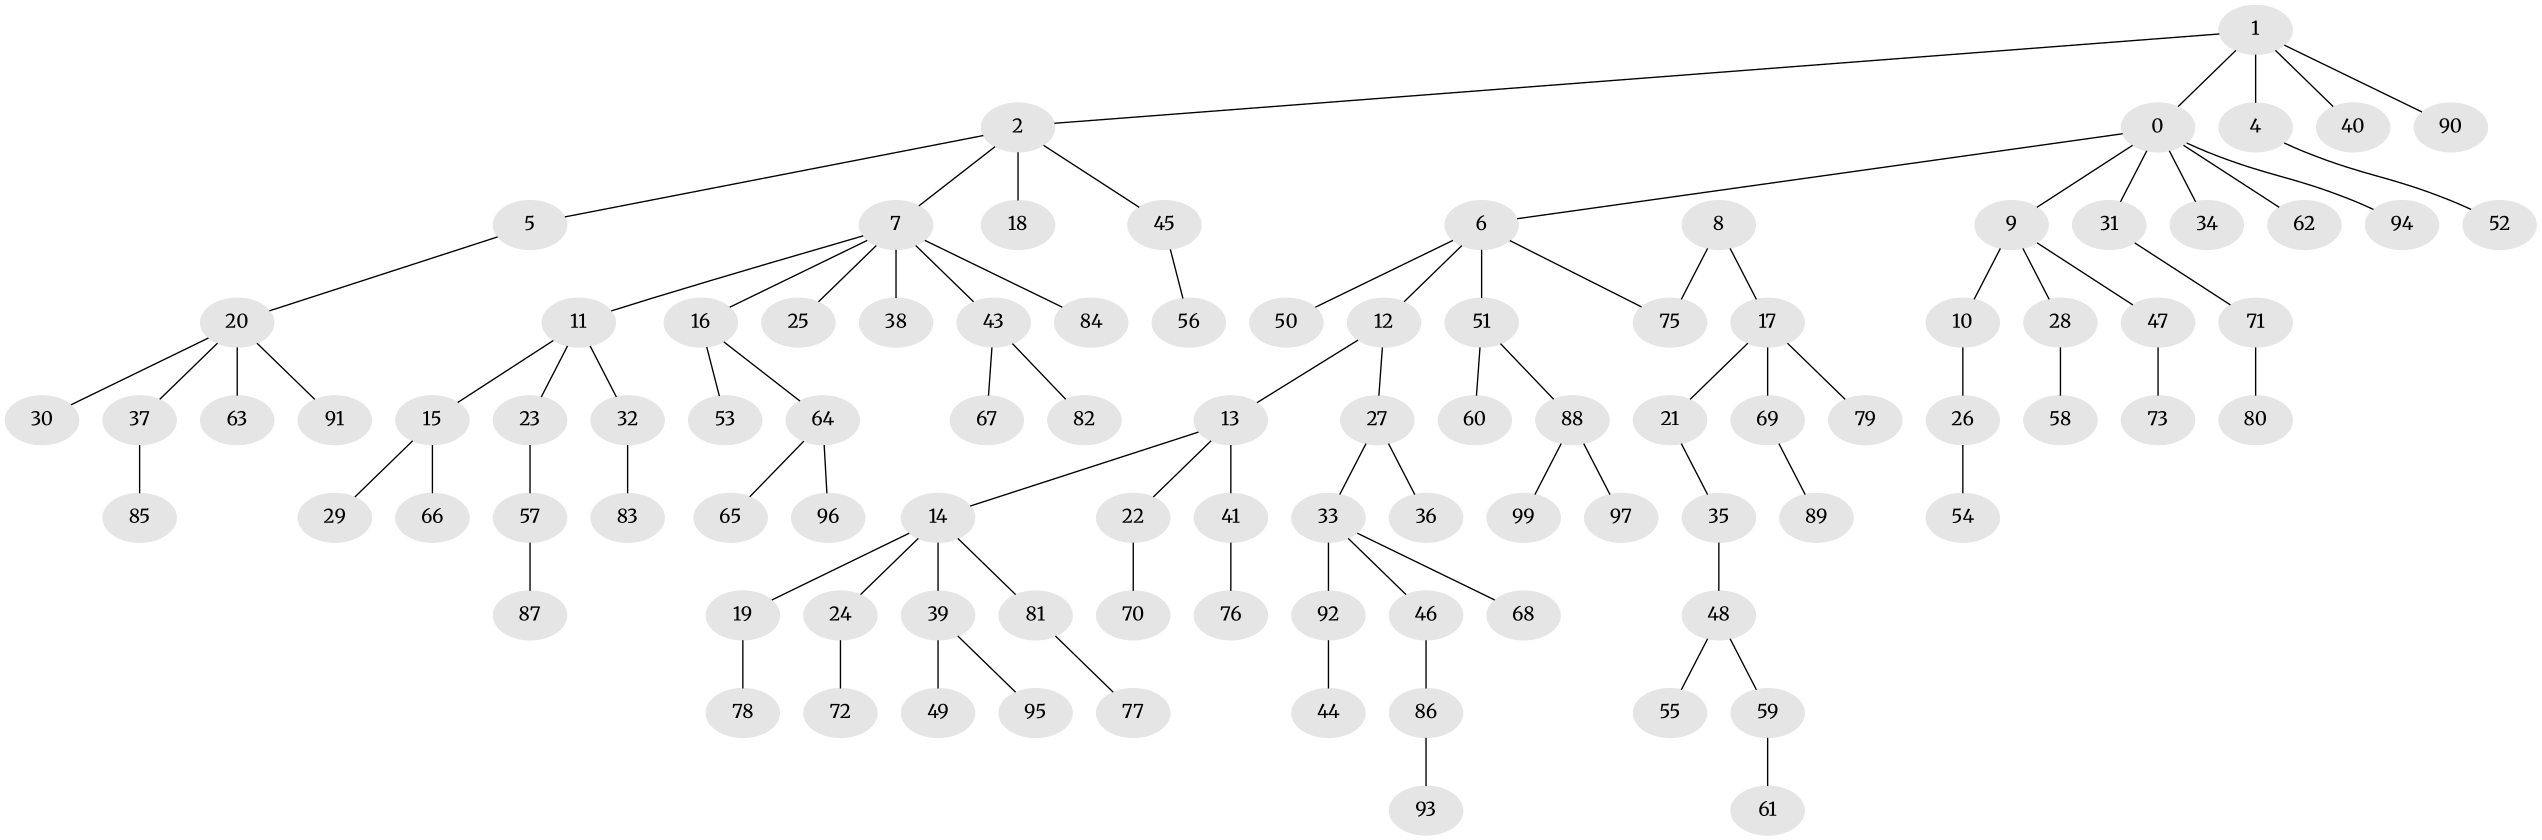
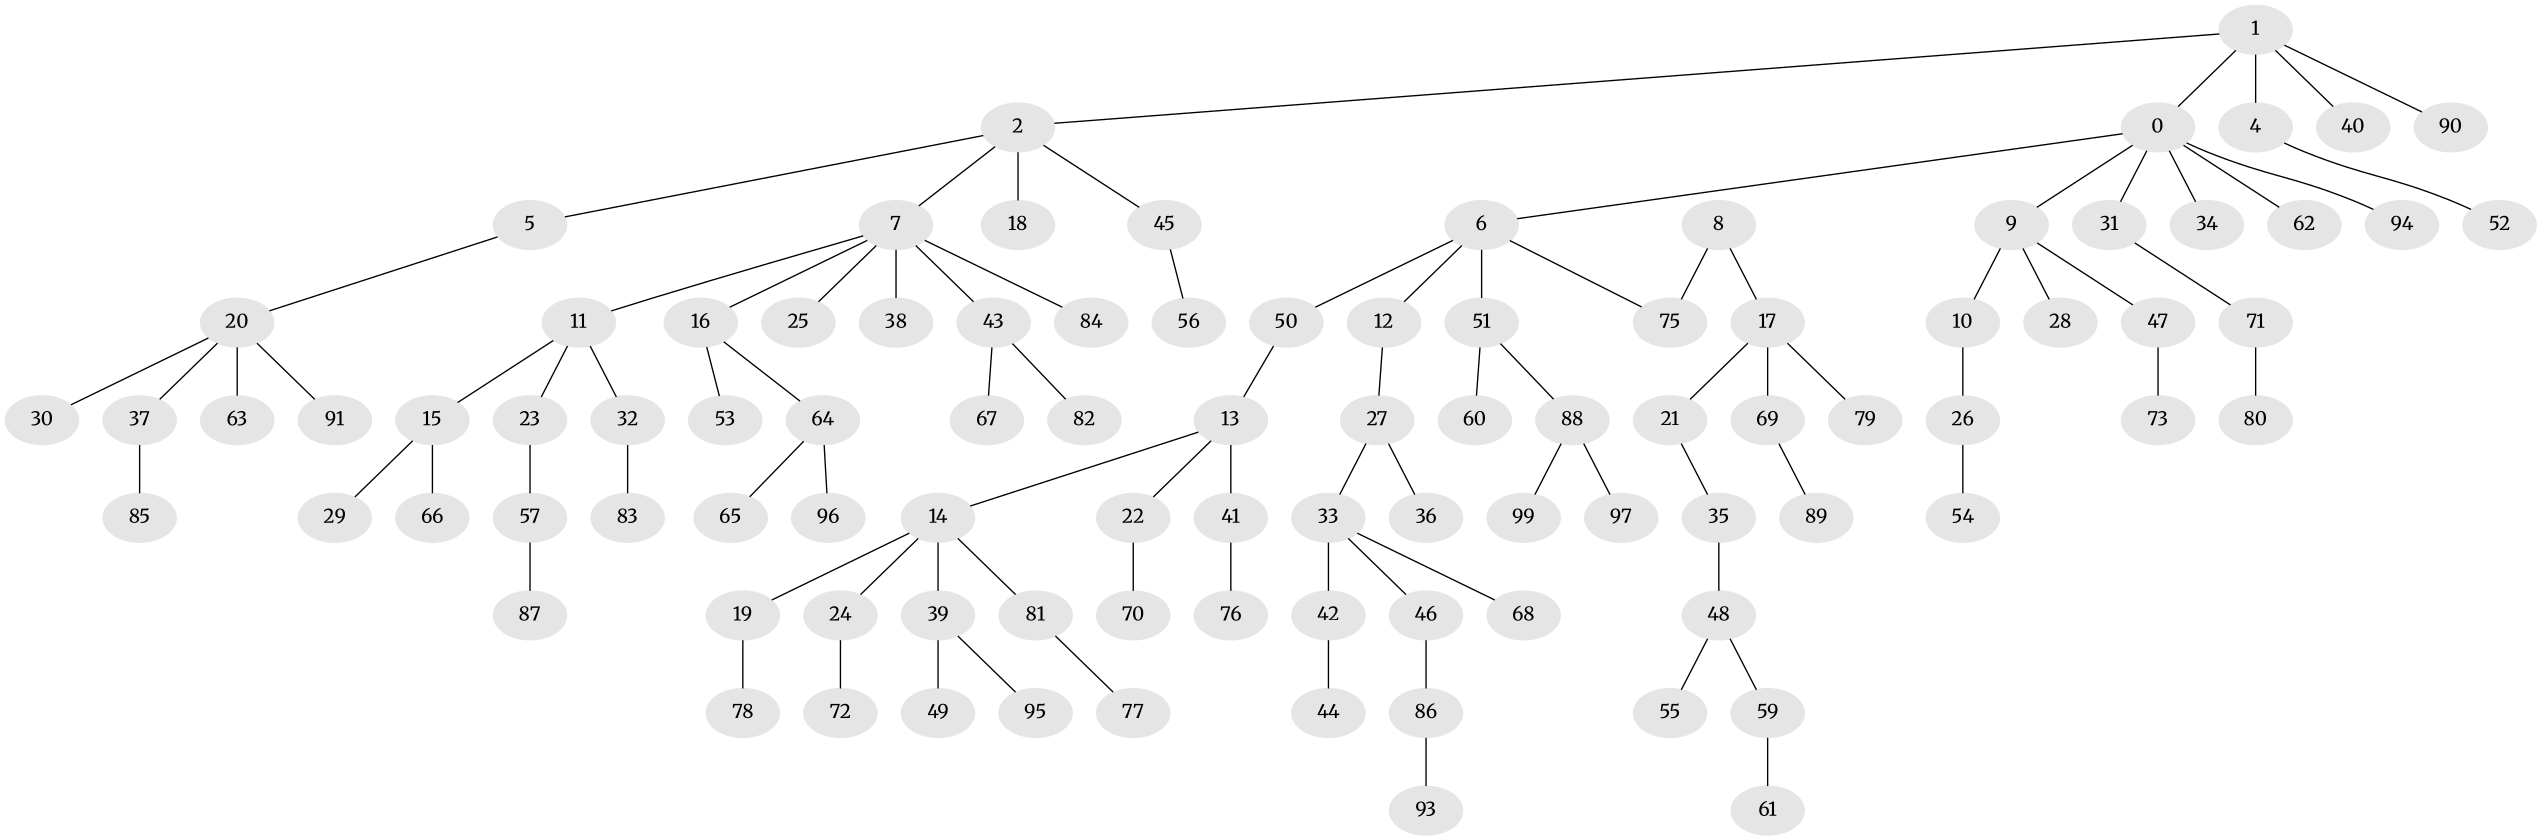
edge "12" -- "13": now "50" -- "13"
node "58": removed
node "92": label "92" -> "42"
